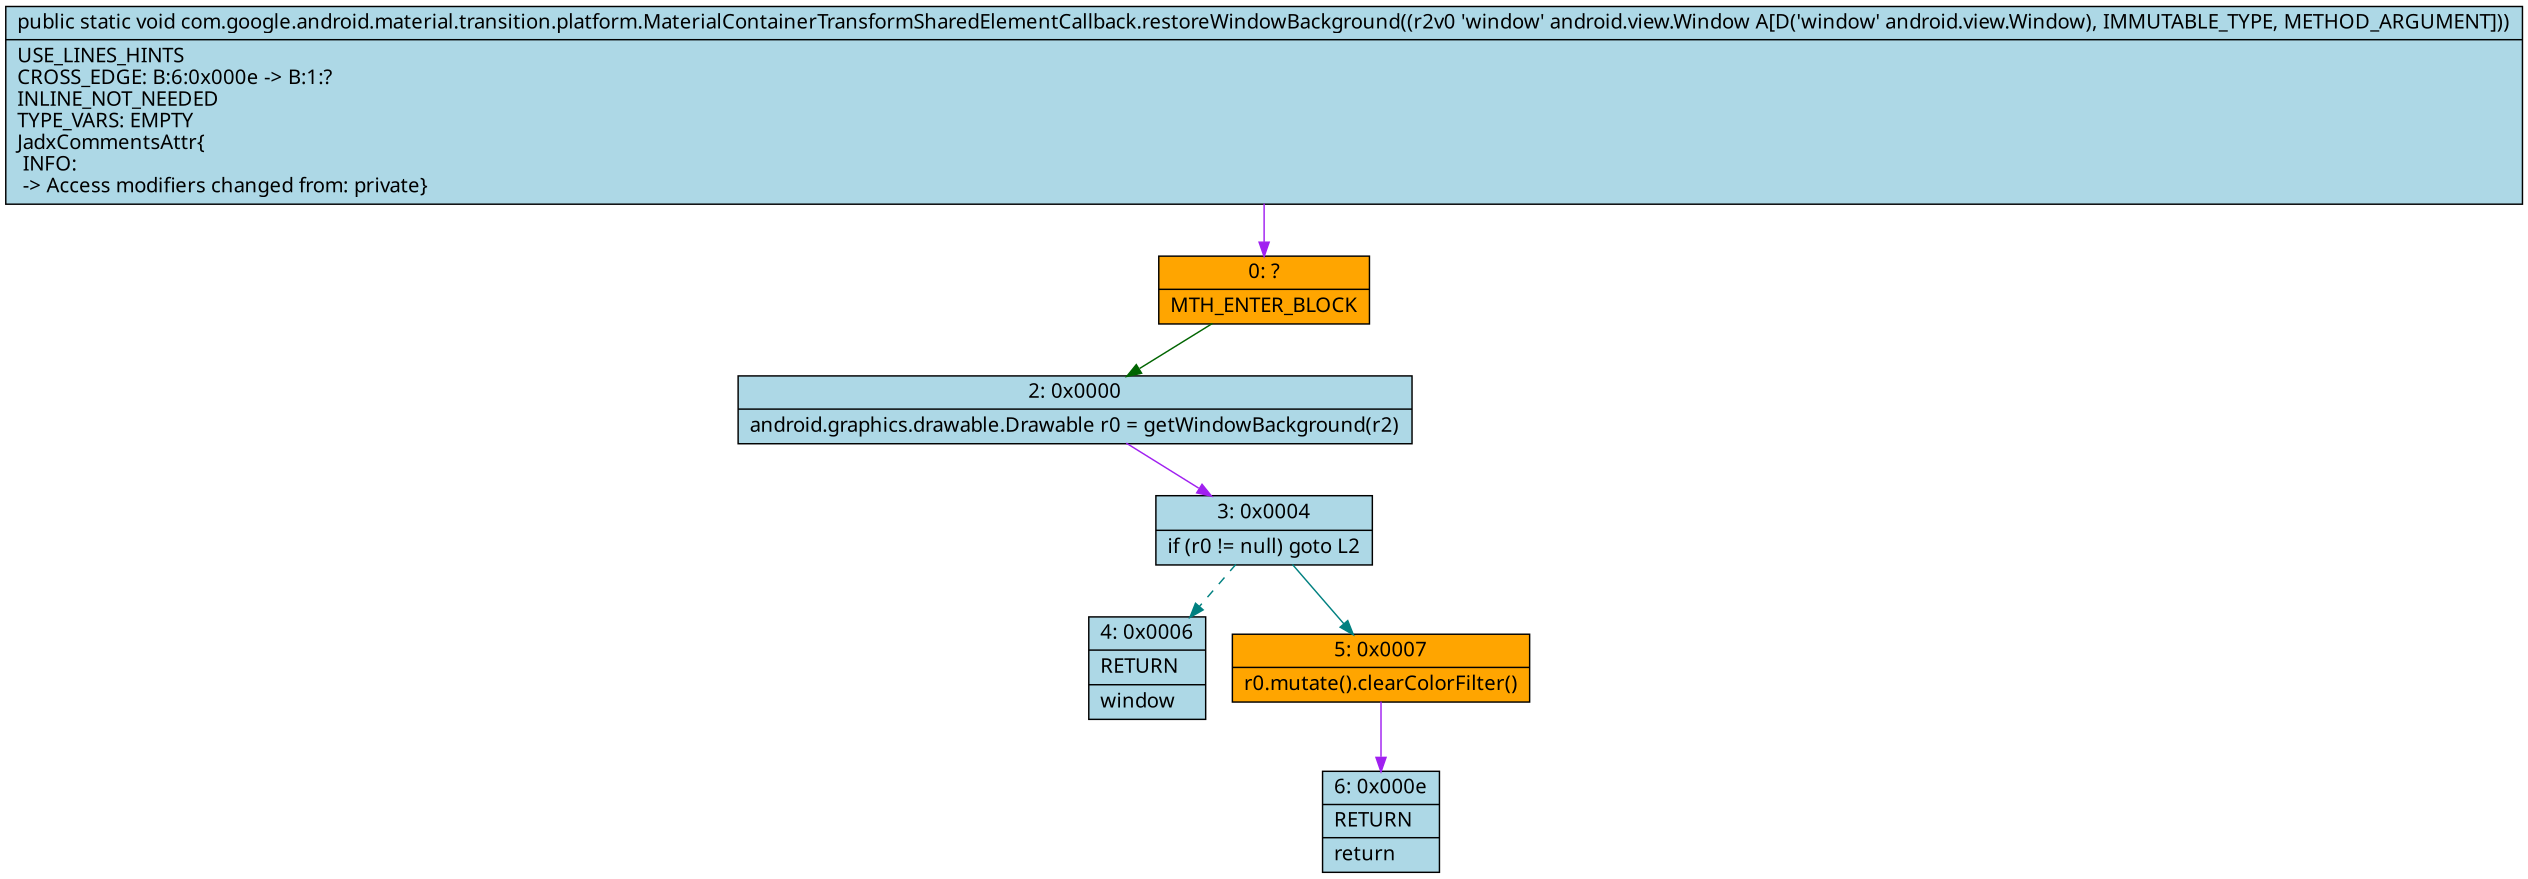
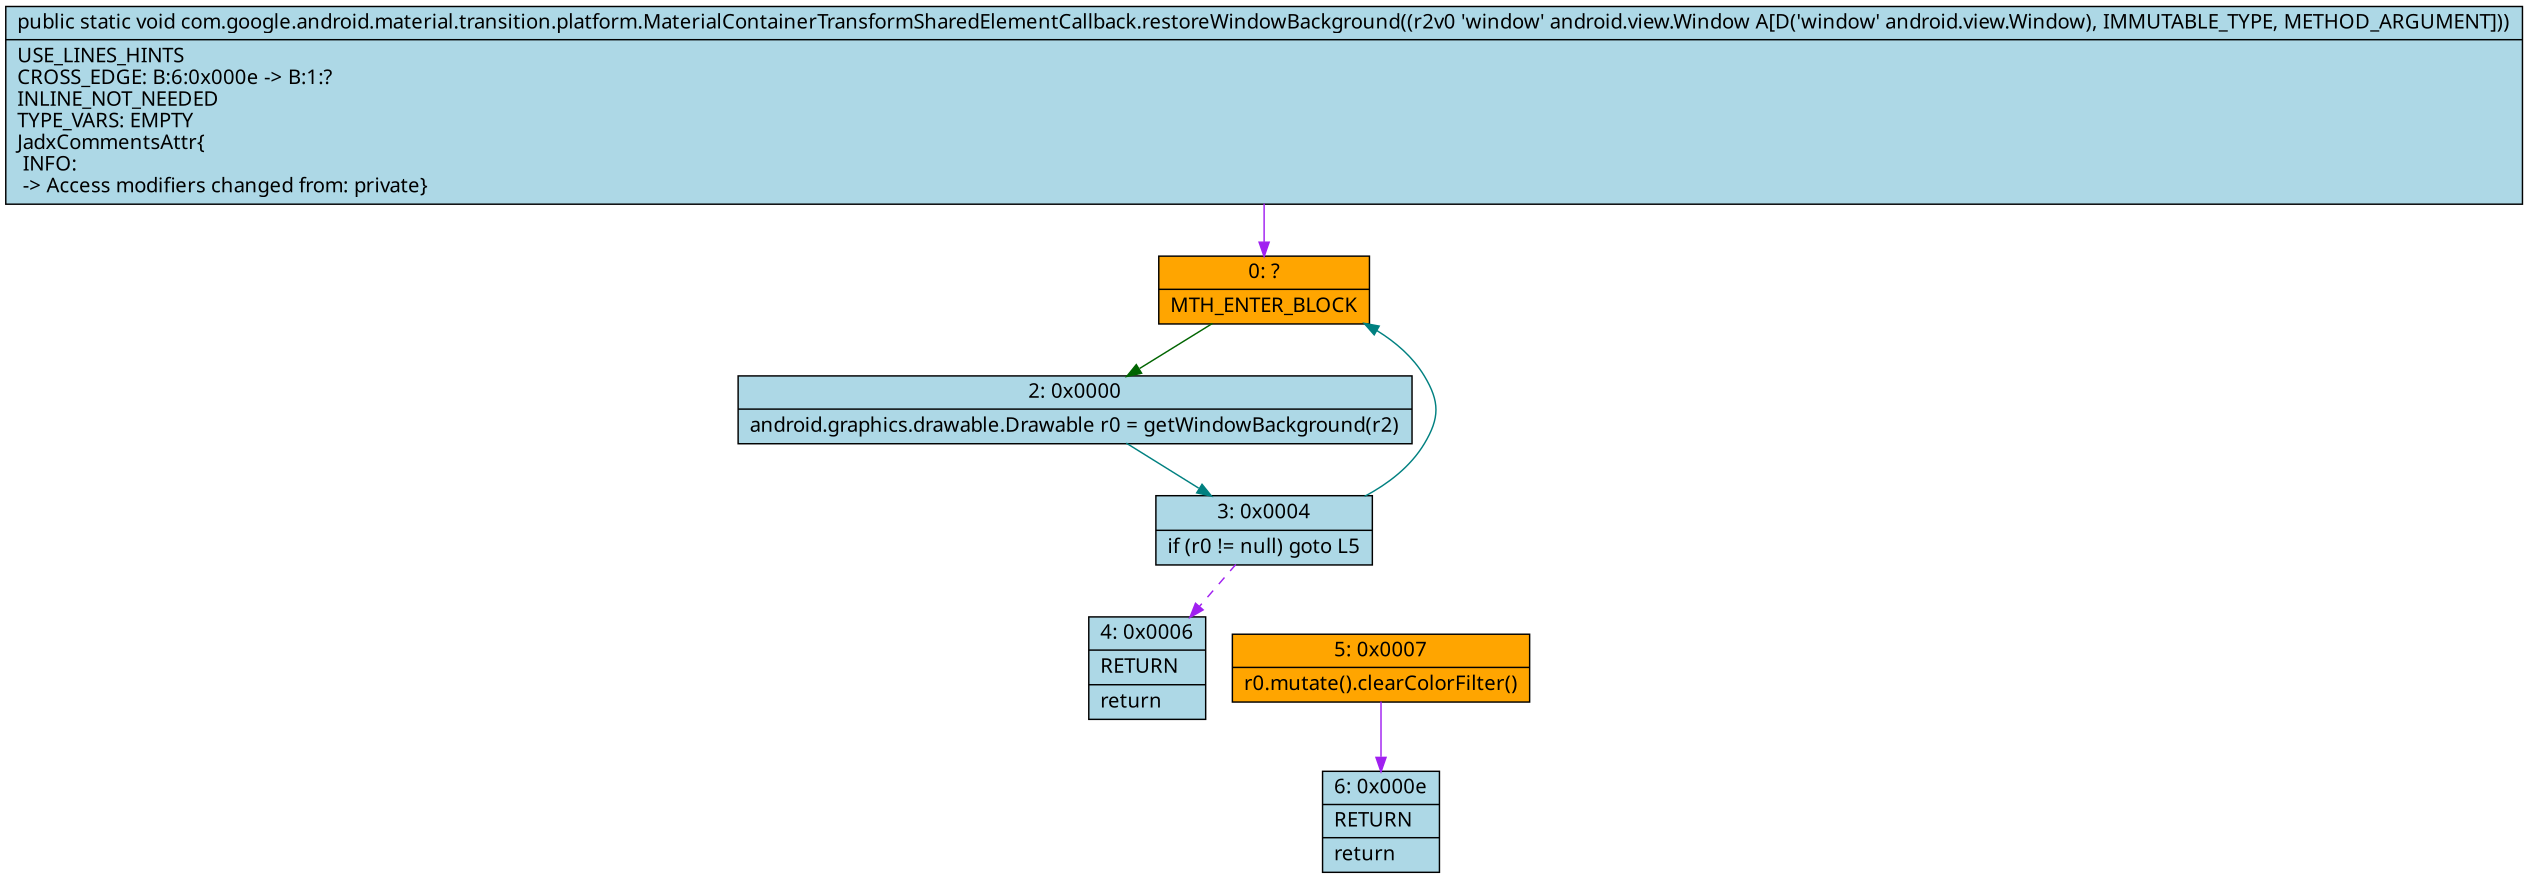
edge "2: 0x0000" -> "3: 0x0004": color purple -> teal
node "3: 0x0004": text "if (r0 != null) goto L2" -> "if (r0 != null) goto L5"
edge "3: 0x0004" -> "4: 0x0006": color teal -> purple
edge "3: 0x0004" -> "5: 0x0007": now "3: 0x0004" -> "0: ?"
node "4: 0x0006": text "window" -> "return"
